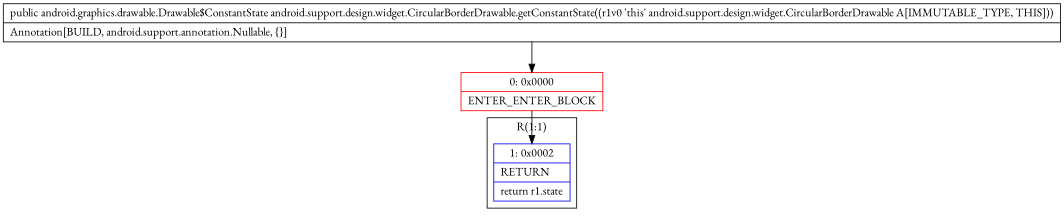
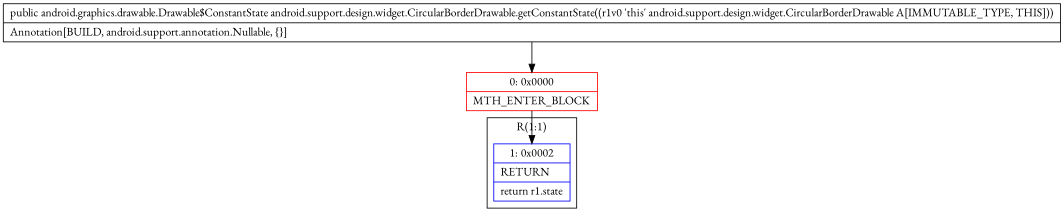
node "0: 0x0000": text "ENTER_ENTER_BLOCK" -> "MTH_ENTER_BLOCK"
